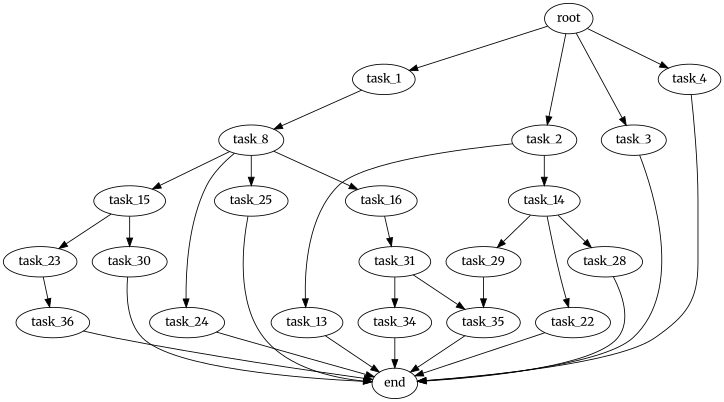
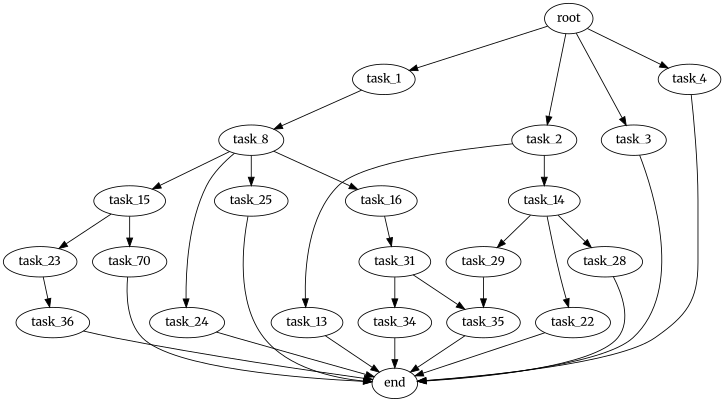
node "task_30": label "task_30" -> "task_70"
